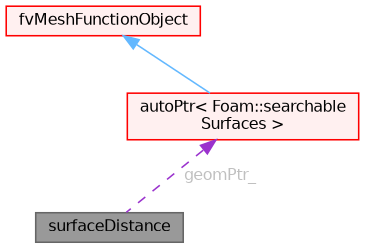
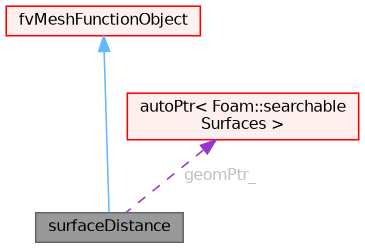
edge "autoPtr< Foam::searchable Surfaces >" -> "fvMeshFunctionObject": now "surfaceDistance" -> "fvMeshFunctionObject"
